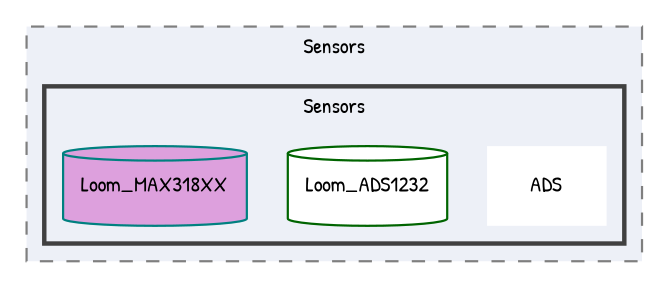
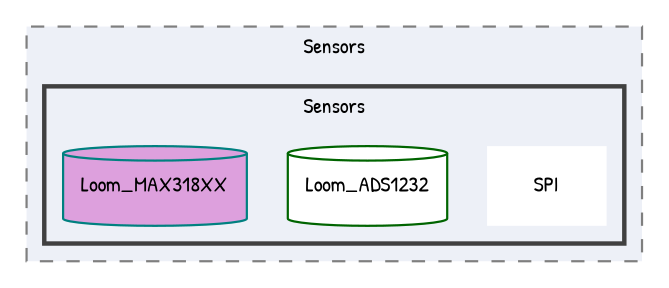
node "ADS": label "ADS" -> "SPI"
